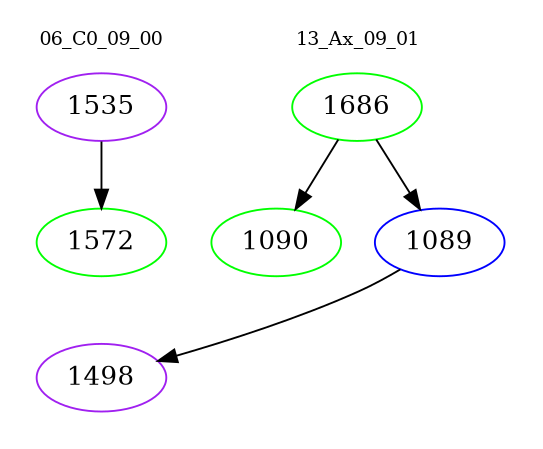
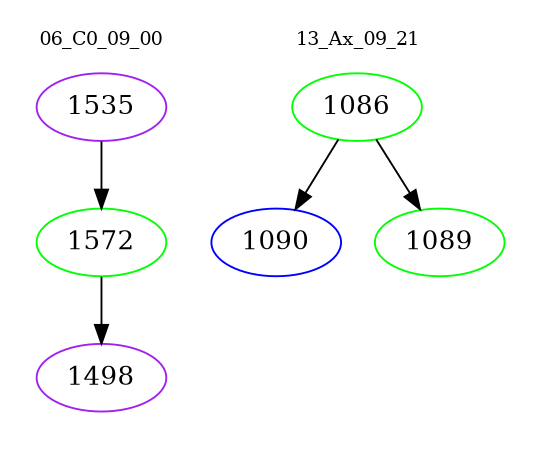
cluster "13_Ax_09_01": label "13_Ax_09_01" -> "13_Ax_09_21"
node "1686": label "1686" -> "1086"
node "1090": color green -> blue
node "1089": color blue -> green
edge "1089" -> "1498": now "1572" -> "1498"
